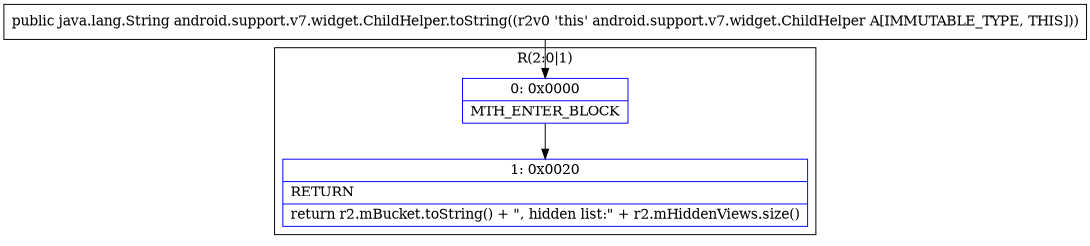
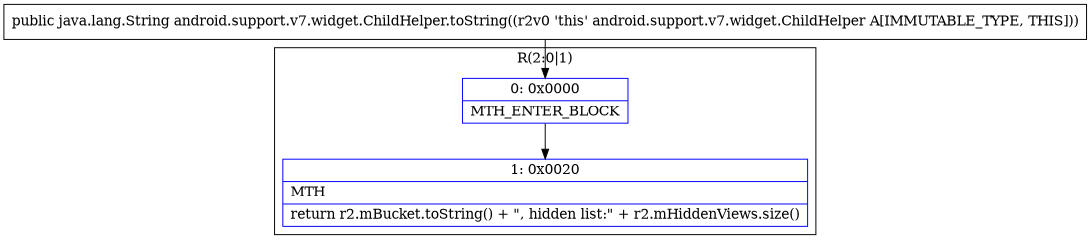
node "1: 0x0020": text "RETURN" -> "MTH"
